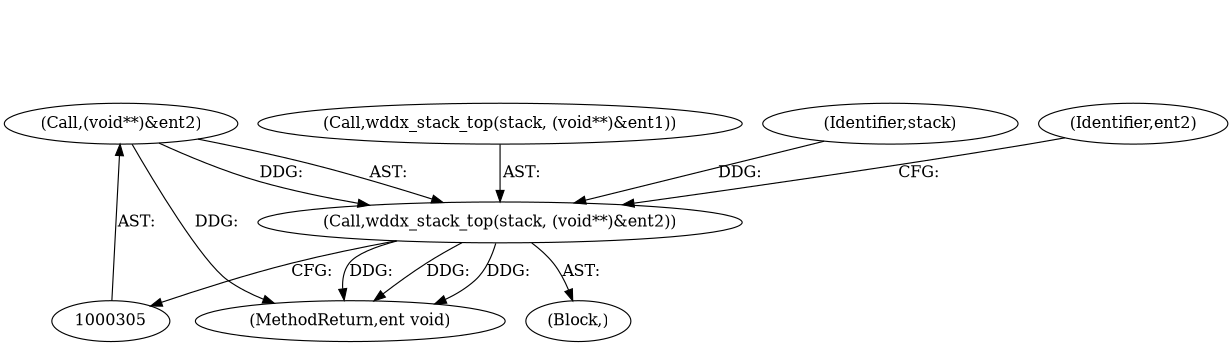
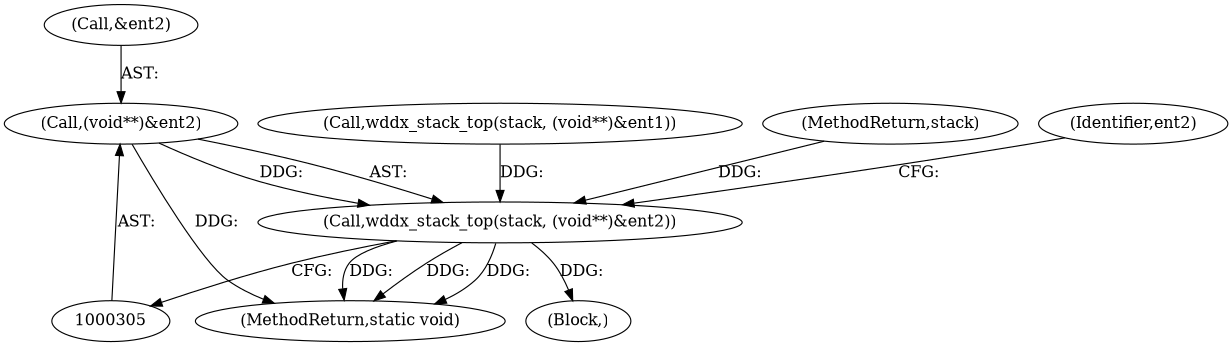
node "(Call,&ent2)": added
node "(Identifier,stack)": label "(Identifier,stack)" -> "(MethodReturn,stack)"
edge "(Call,wddx_stack_top(stack, (void**)&ent1))" -> "(Call,wddx_stack_top(stack, (void**)&ent2))": label "AST: " -> "DDG: "
edge "(Call,wddx_stack_top(stack, (void**)&ent2))" -> "(Block,)": label "AST: " -> "DDG: "
node "(MethodReturn,ent void)": label "(MethodReturn,ent void)" -> "(MethodReturn,static void)"
